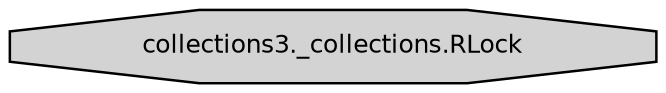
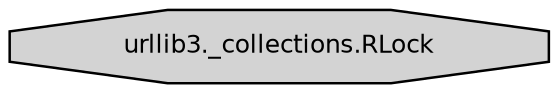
node "collections3._collections.RLock": label "collections3._collections.RLock" -> "urllib3._collections.RLock"
